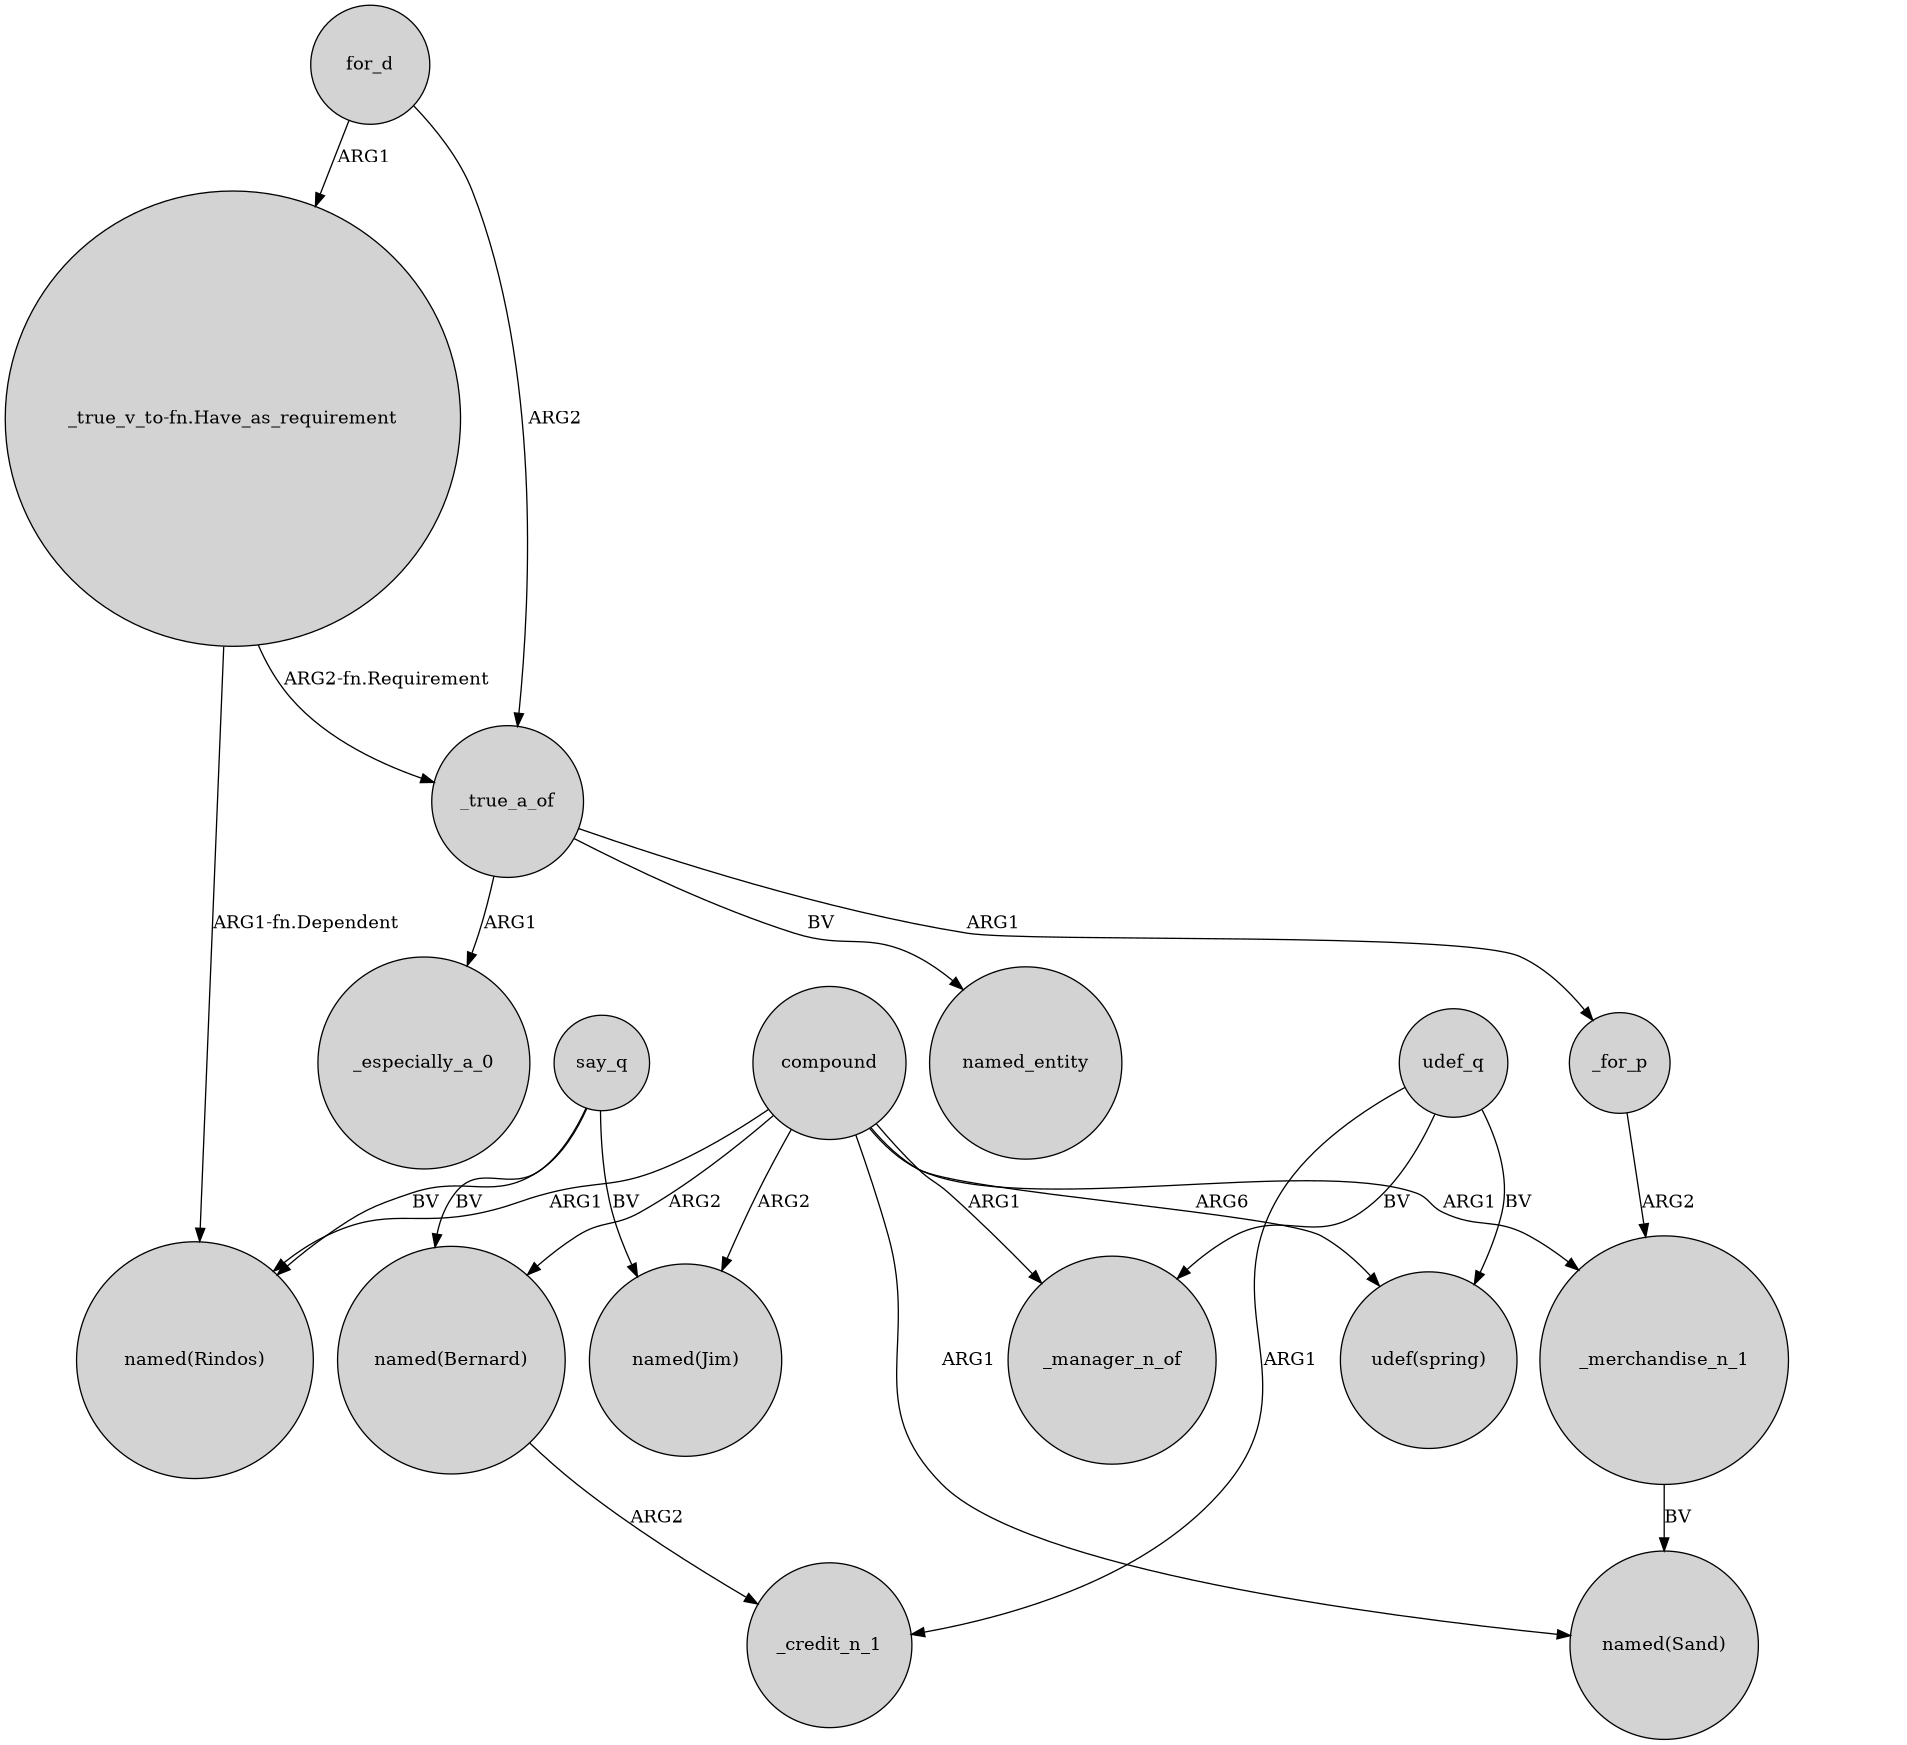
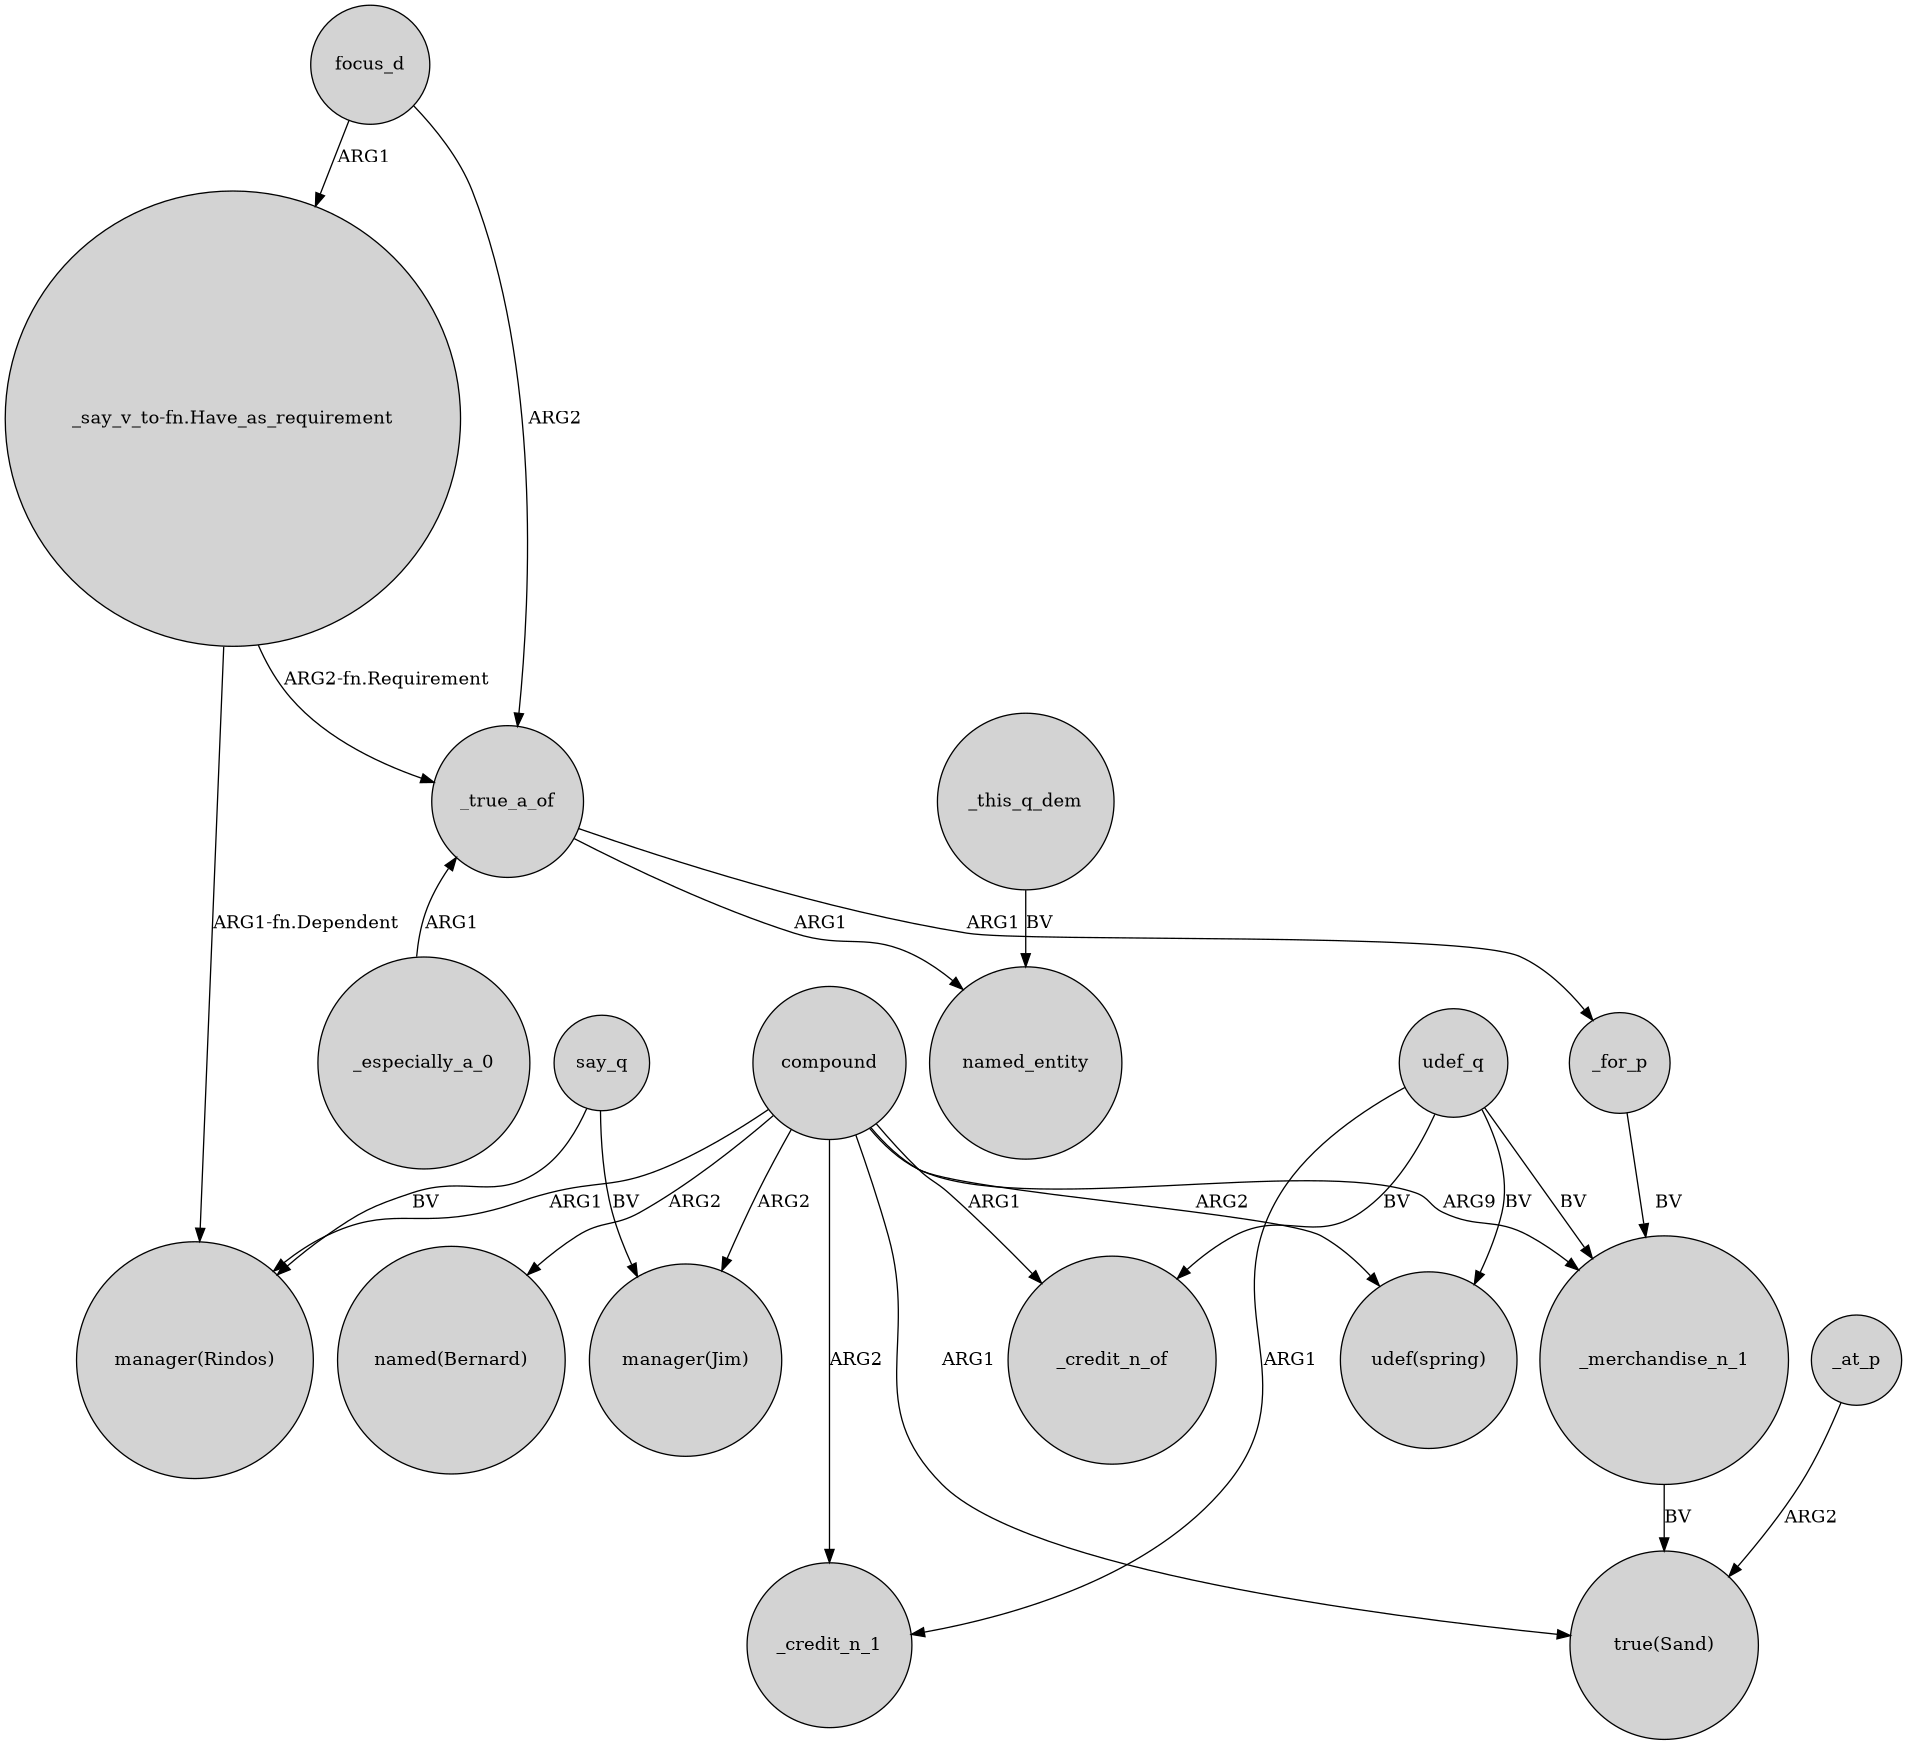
node "for_d": label "for_d" -> "focus_d"
node "_true_v_to-fn.Have_as_requirement": label "_true_v_to-fn.Have_as_requirement" -> "_say_v_to-fn.Have_as_requirement"
node "_this_q_dem": added
edge "_true_a_of" -> "_especially_a_0": reversed
edge "_true_a_of" -> "named_entity": label "BV" -> "ARG1"
edge "say_q" -> "named(Bernard)": removed, label "BV"
edge "udef_q" -> "_merchandise_n_1": added, label "BV"
edge "compound" -> "udef(spring)": label "ARG6" -> "ARG2"
edge "compound" -> "_merchandise_n_1": label "ARG1" -> "ARG9"
edge "_for_p" -> "_merchandise_n_1": label "ARG2" -> "BV"
node "named(Rindos)": label "named(Rindos)" -> "manager(Rindos)"
node "named(Jim)": label "named(Jim)" -> "manager(Jim)"
node "_manager_n_of": label "_manager_n_of" -> "_credit_n_of"
node "_at_p": added
edge "named(Bernard)" -> "_credit_n_1": now "compound" -> "_credit_n_1"
node "named(Sand)": label "named(Sand)" -> "true(Sand)"
